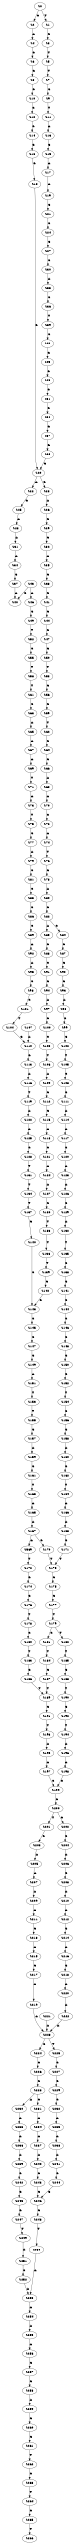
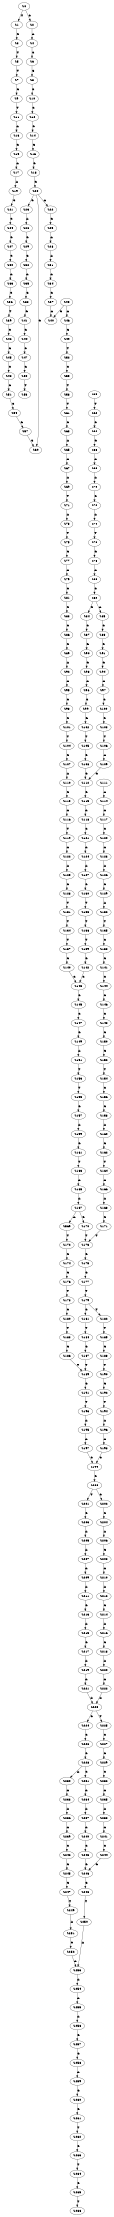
edge "S60" -> "S20": reversed
node "S56": removed
edge "S104" -> "S110": now "S104" -> "S107"
edge "S108" -> "S111": now "S108" -> "S112"
edge "S219" -> "S223": now "S219" -> "S221"
